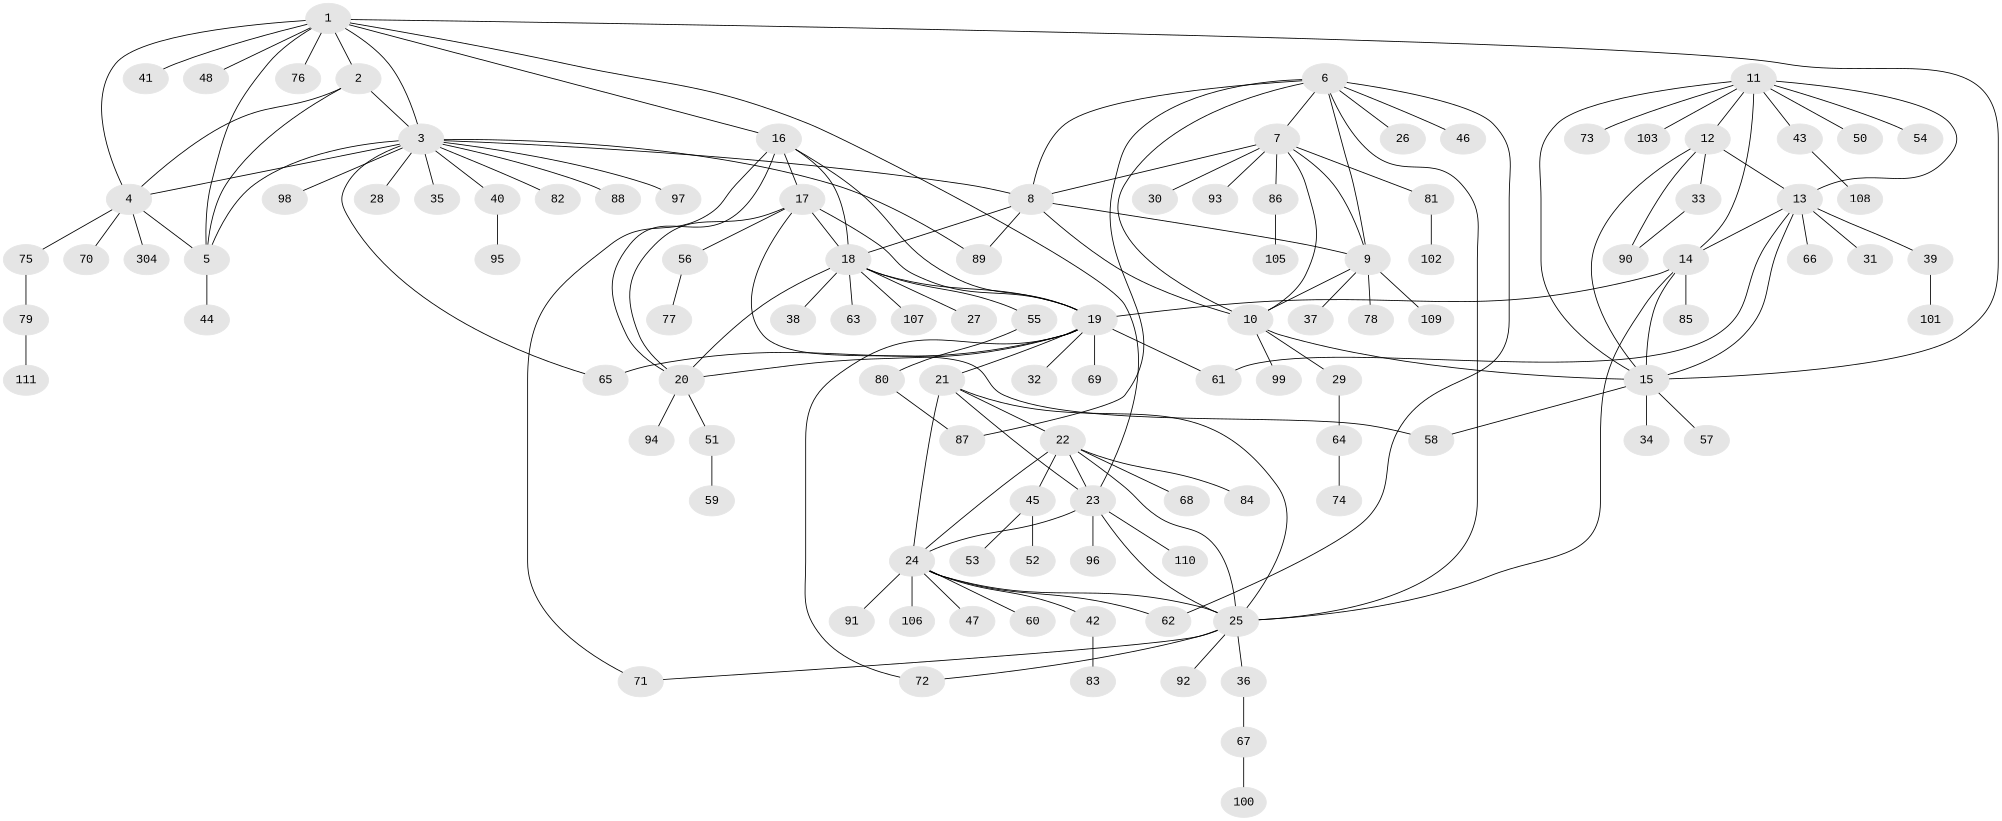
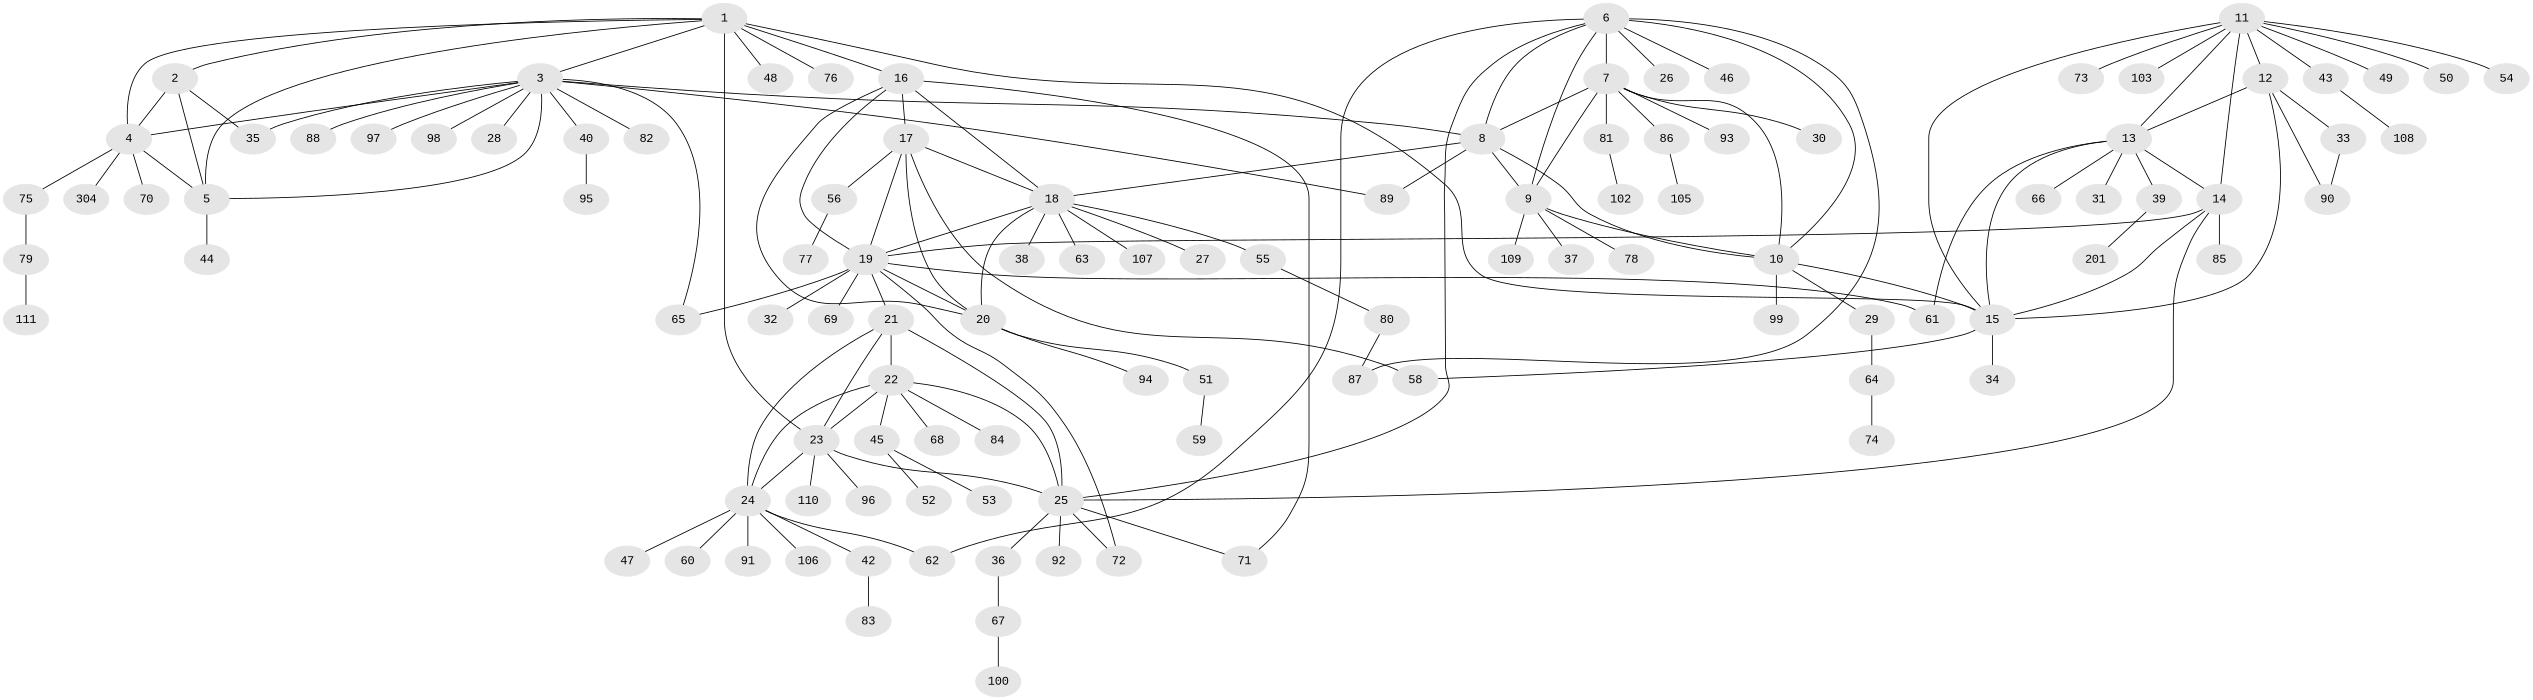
node "41": removed
node "49": added
edge "2" -- "3": now "2" -- "35"
node "101": label "101" -> "201"
node "57": removed
edge "24" -- "25": removed
